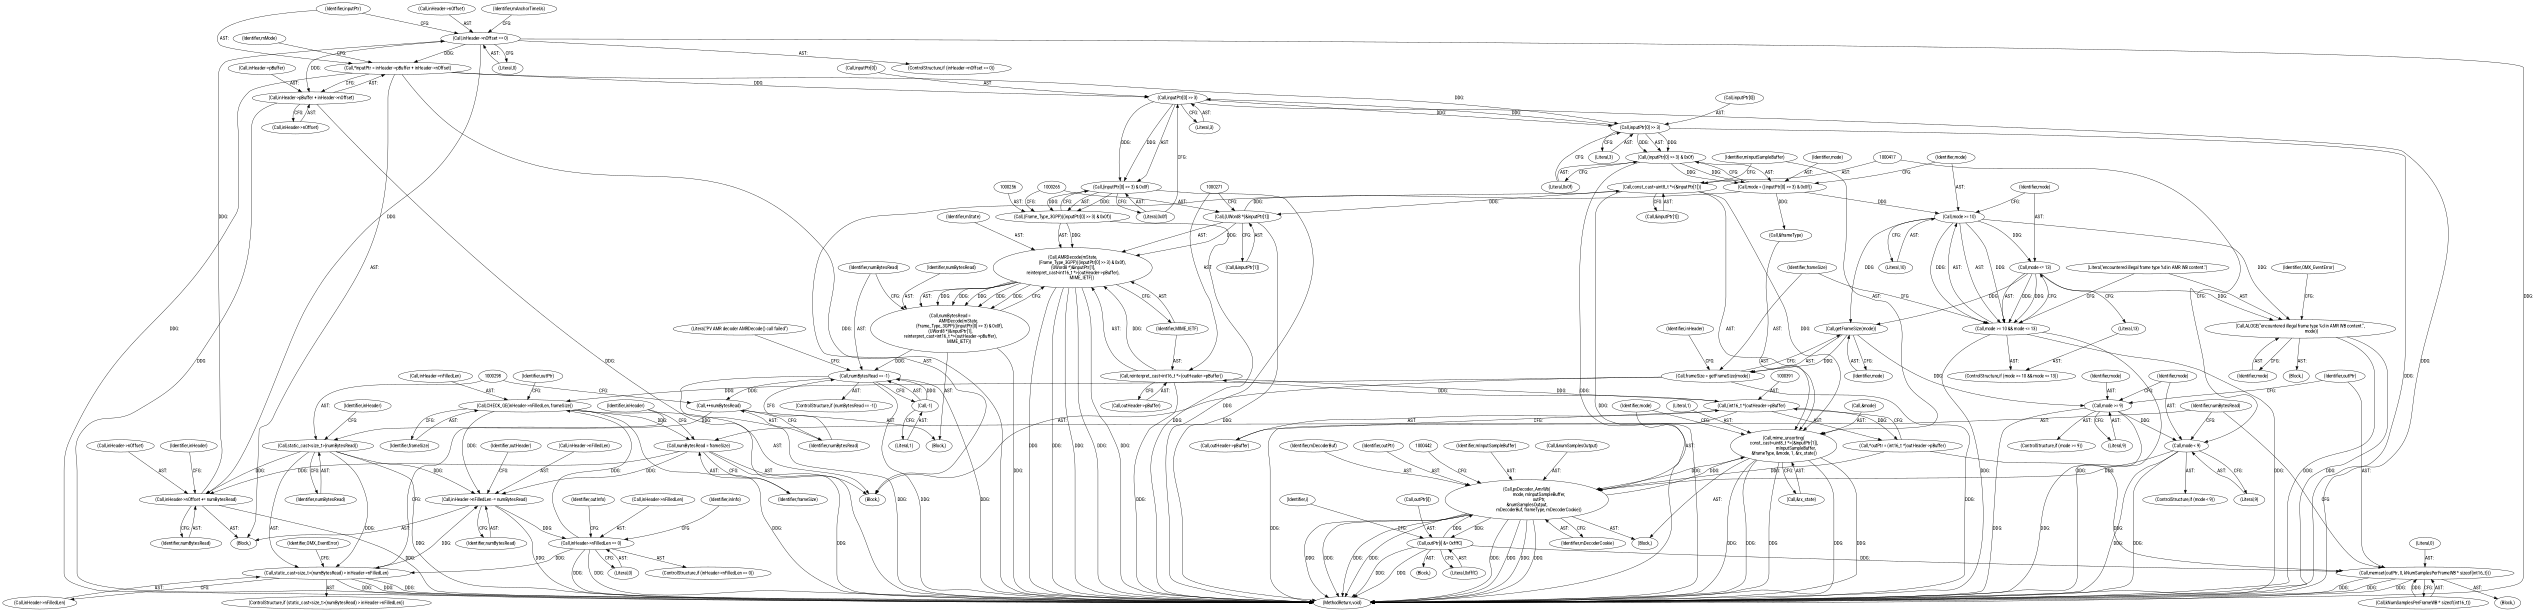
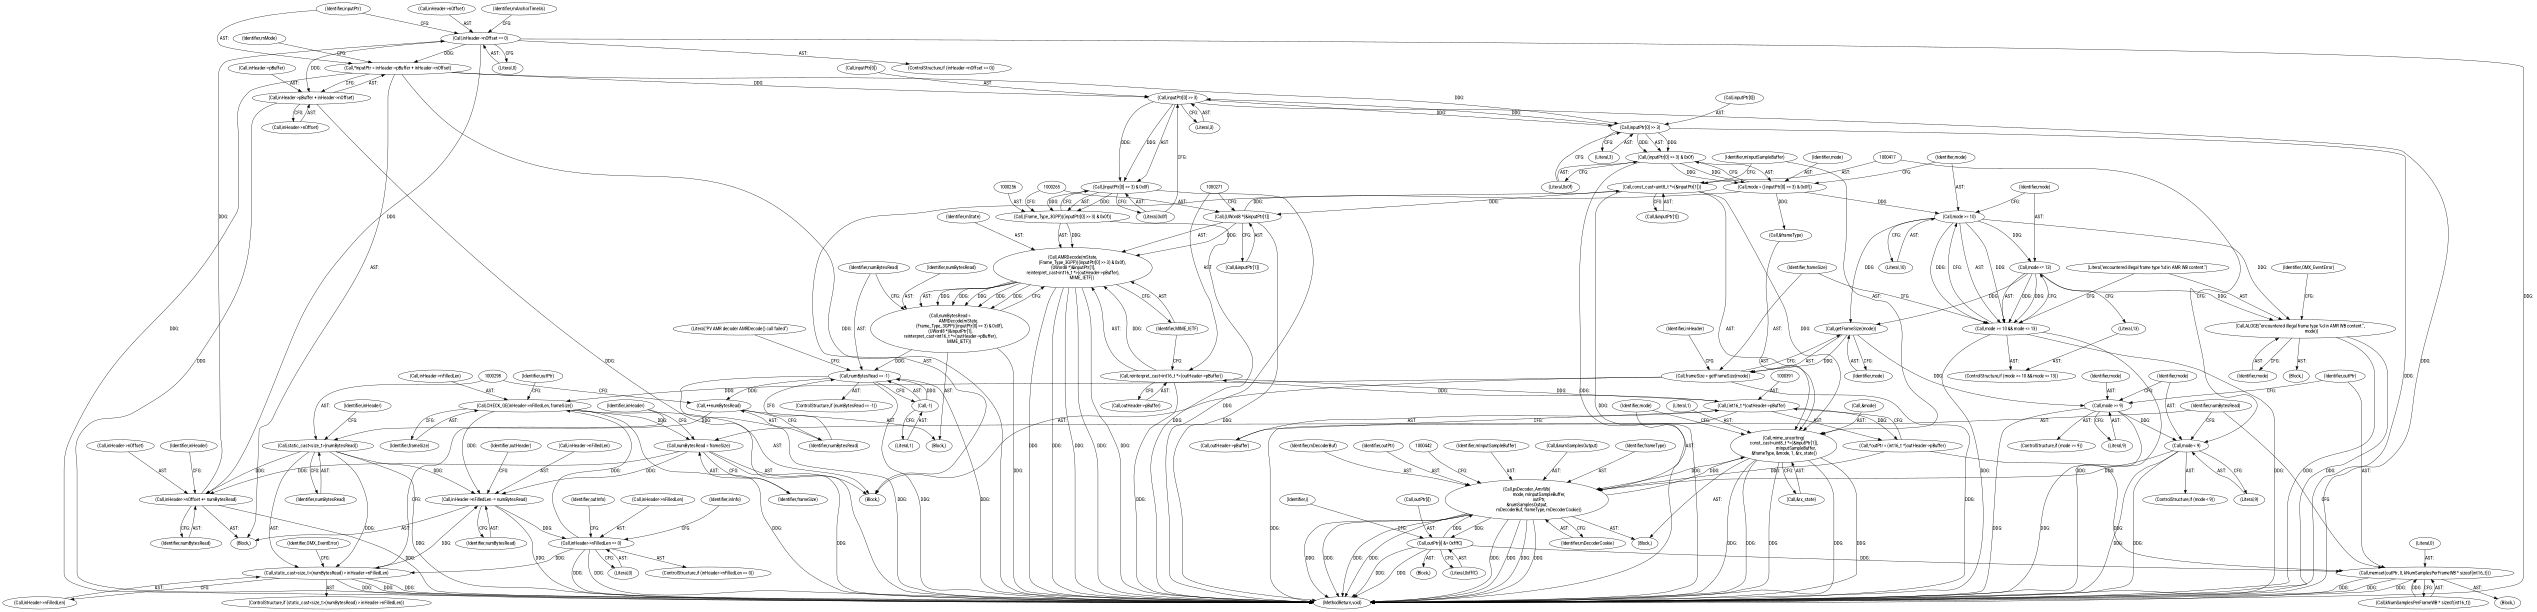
edge "(Call,mode >= 10 && mode <= 13)" -> "(Call,mode >= 10)": label "AST: " -> "CFG: "
edge "(Identifier,MIME_IETF)" -> "(Call,reinterpret_cast<int16_t *>(outHeader->pBuffer))": label "AST: " -> "CFG: "
node "(Identifier,frameType)": added
